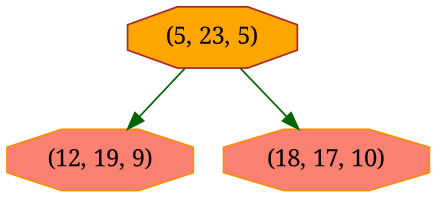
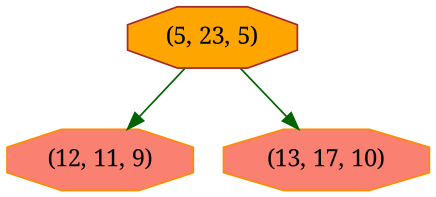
node "(12, 19, 9)": label "(12, 19, 9)" -> "(12, 11, 9)"
node "(18, 17, 10)": label "(18, 17, 10)" -> "(13, 17, 10)"
